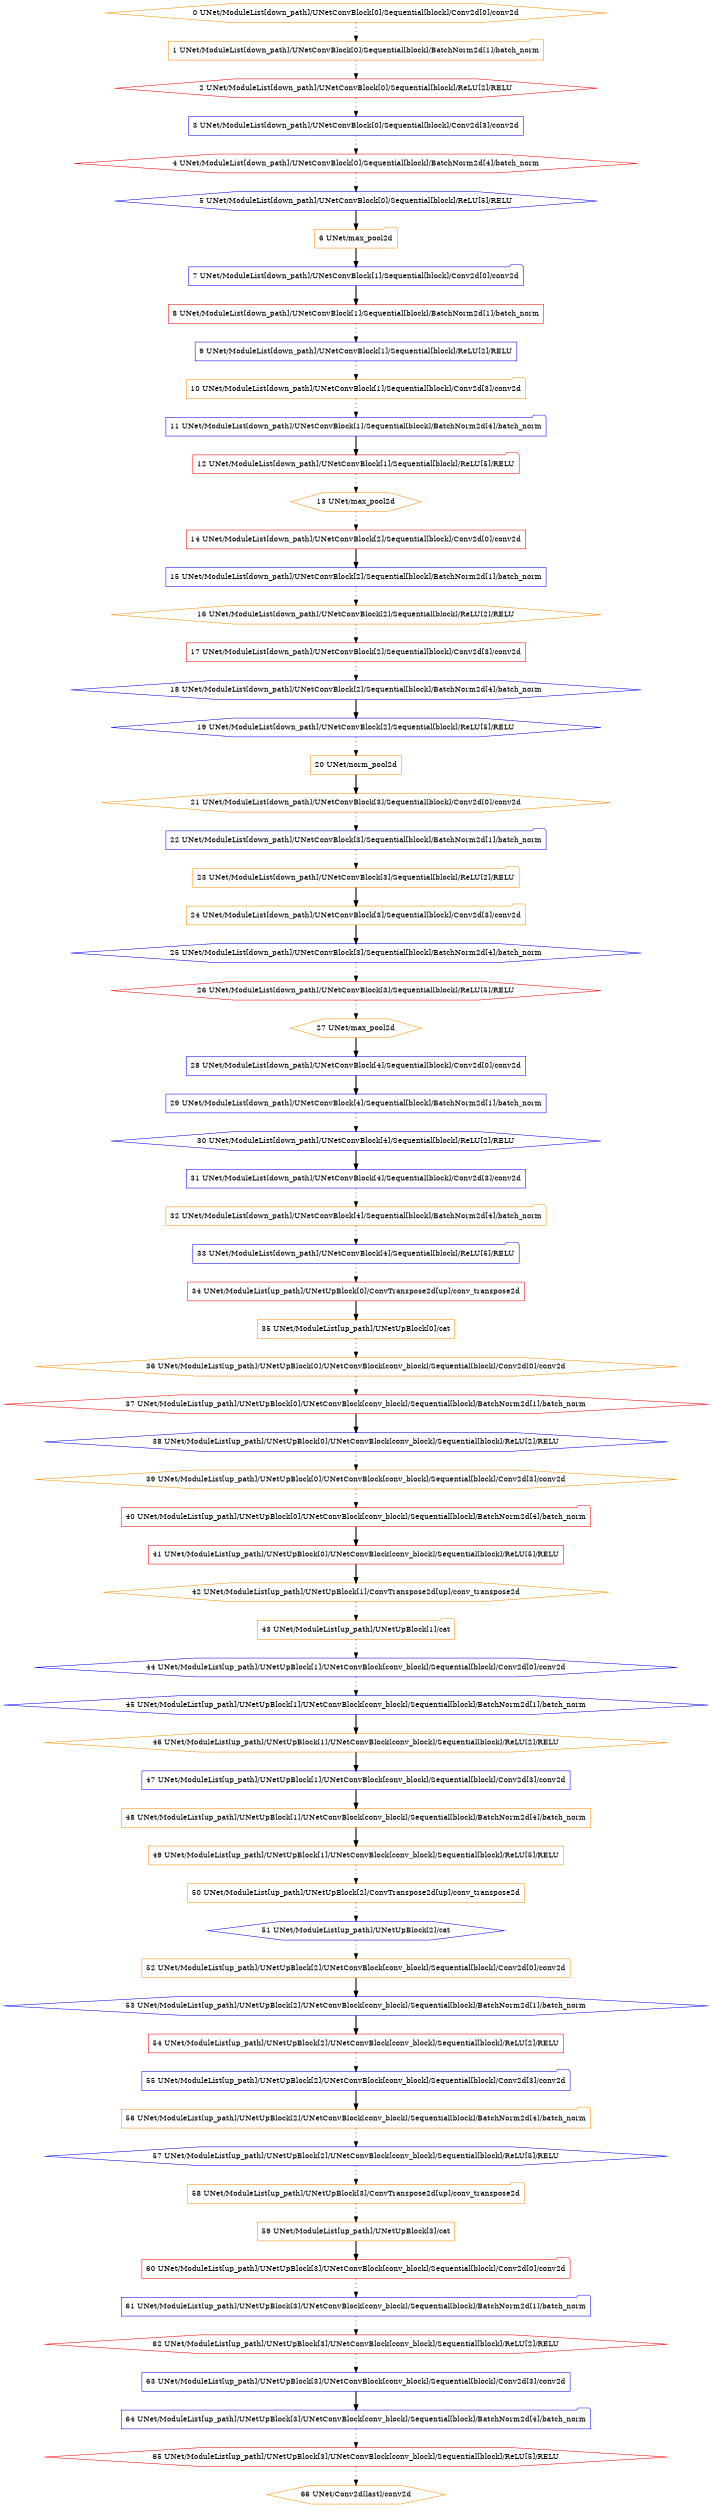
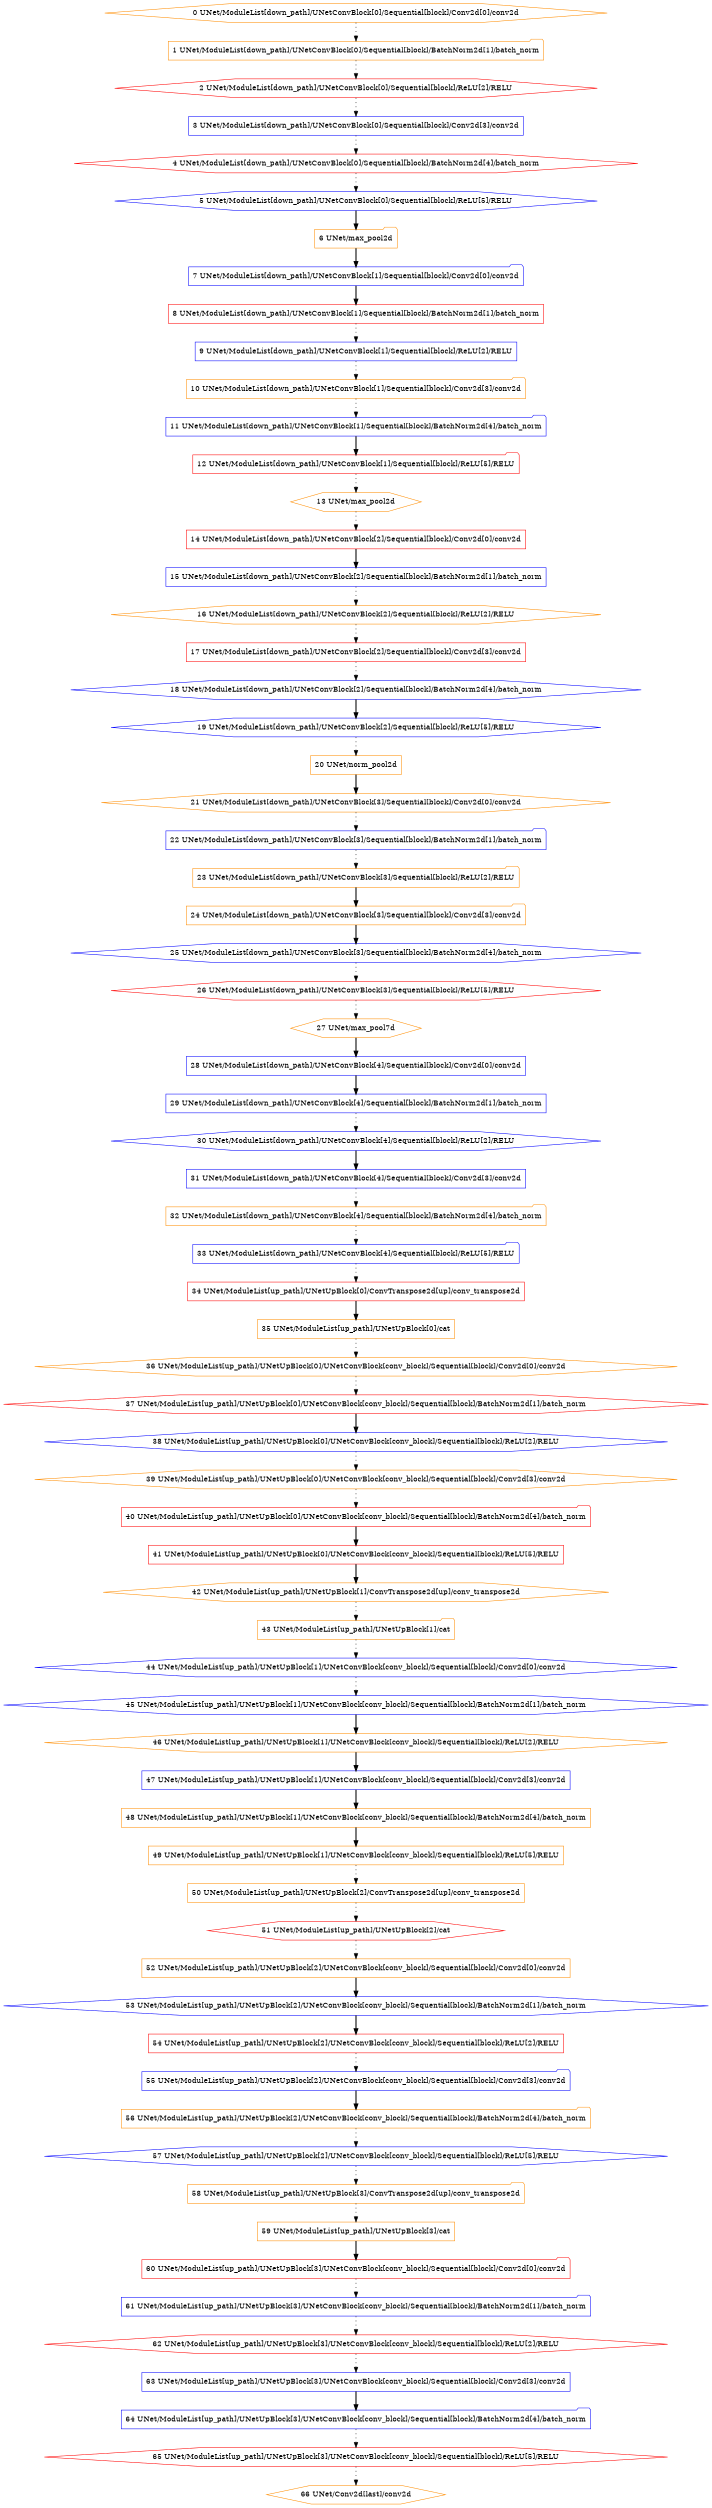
node "27 UNet/max_pool2d": label "27 UNet/max_pool2d" -> "27 UNet/max_pool7d"
node "51 UNet/ModuleList[up_path]/UNetUpBlock[2]/cat": color blue -> red
